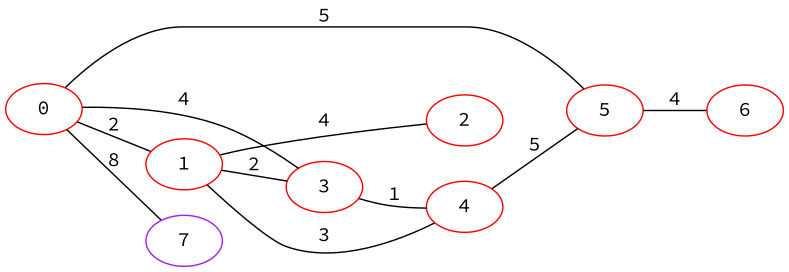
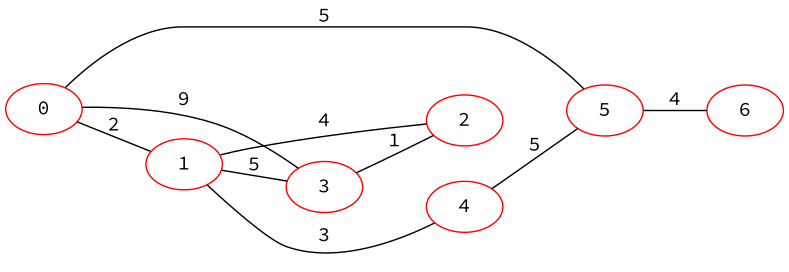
edge "0" -- "3": label "4" -> "9"
edge "1" -- "3": label "2" -> "5"
edge "3" -- "4": now "3" -- "2"
node "7": removed
